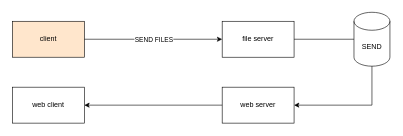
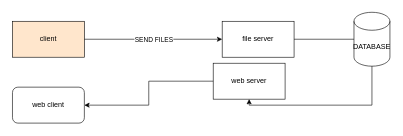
node "SEND": label "SEND" -> "DATABASE"
node "web client": shape rectangle -> rounded rectangle
node "web server": moved (258, 105) -> (249, 81)
